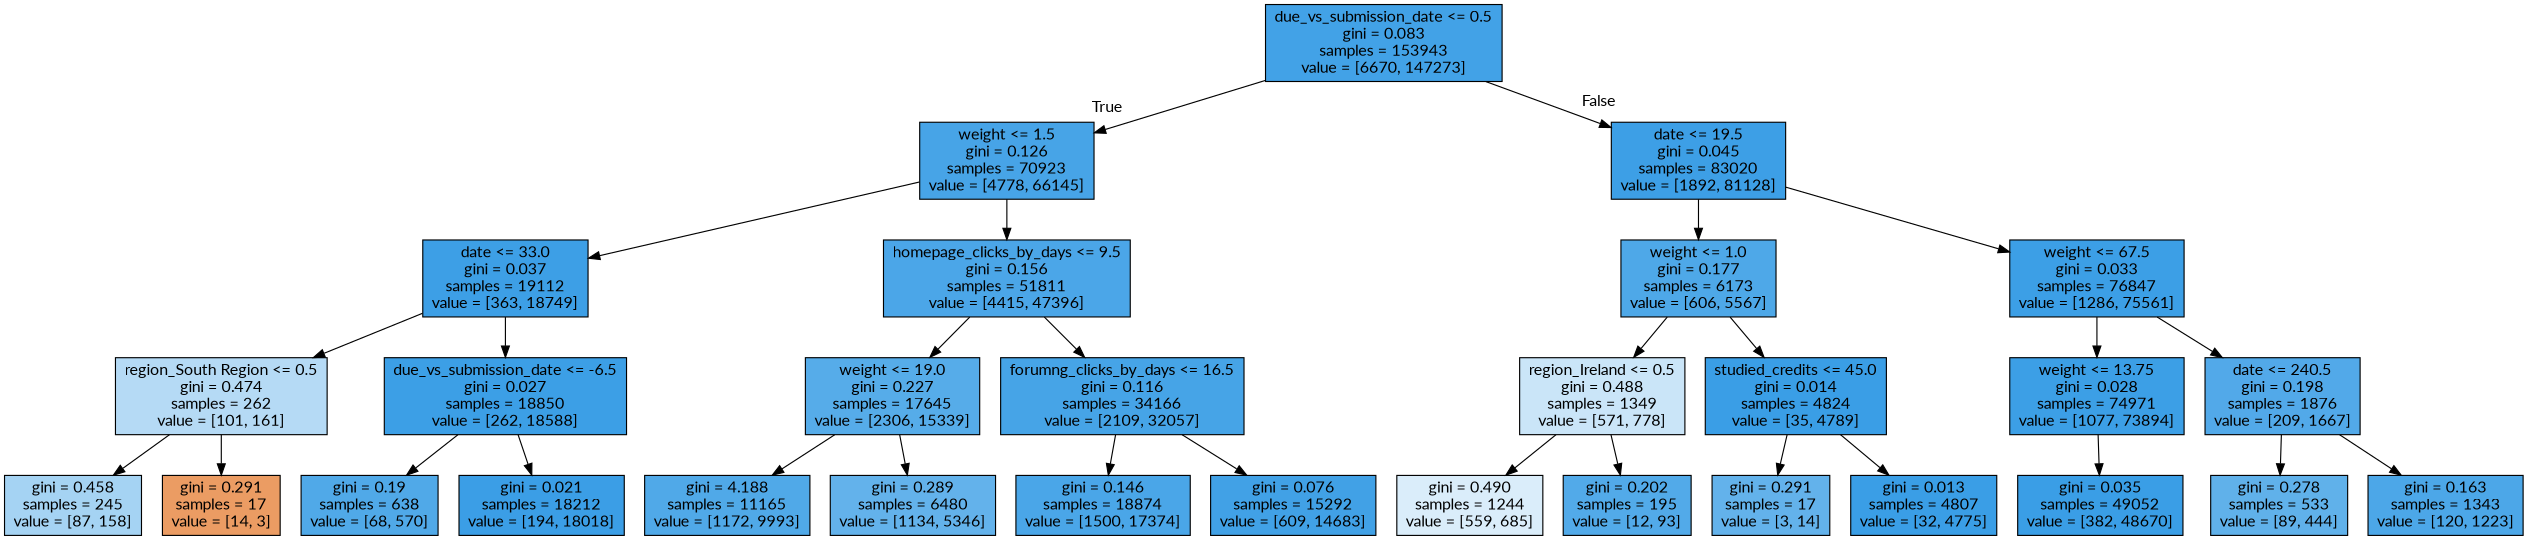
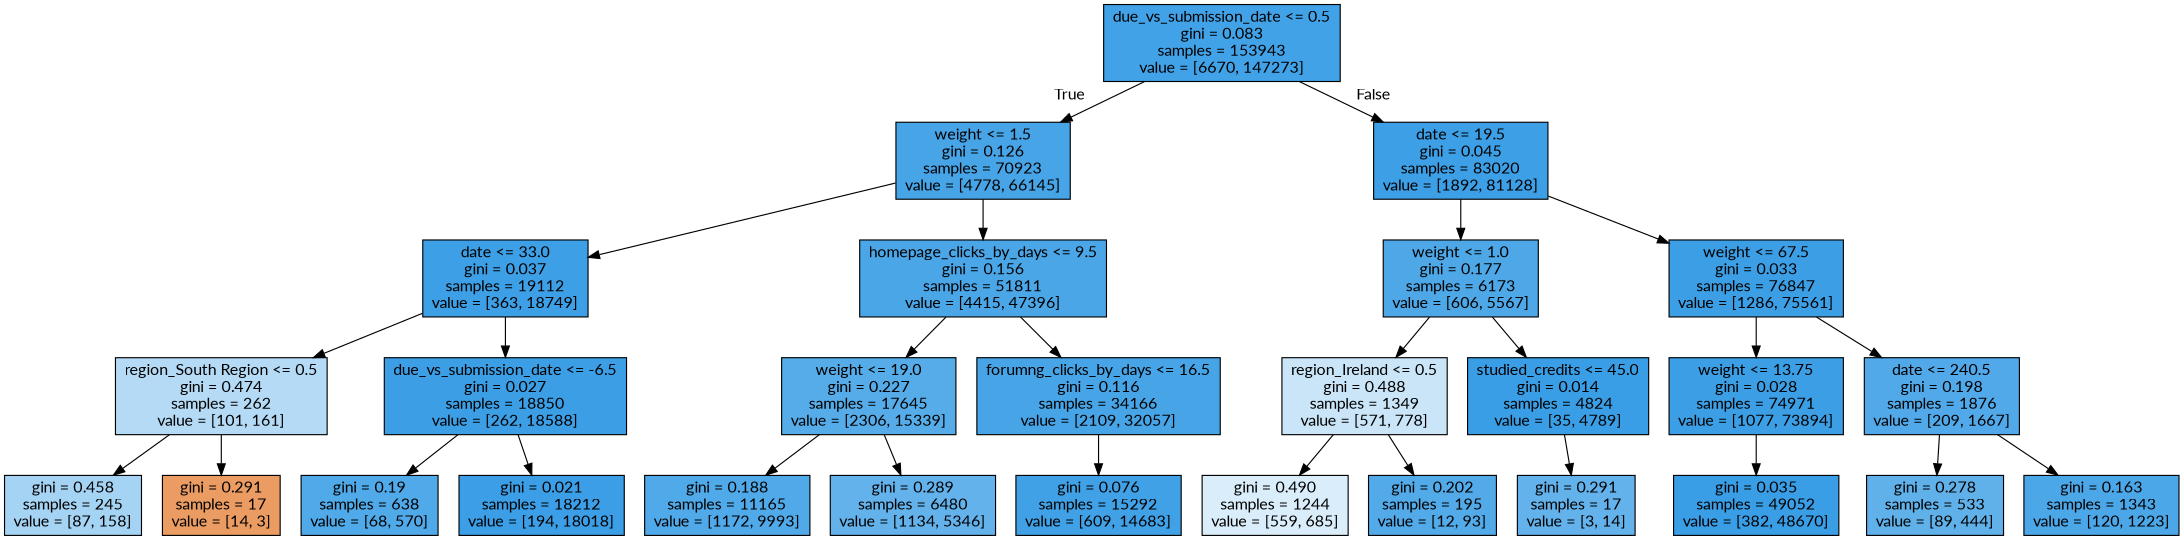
node "gini = 4.188 samples = 11165 value = [1172, 9993]": label "gini = 4.188 samples = 11165 value = [1172, 9993]" -> "gini = 0.188 samples = 11165 value = [1172, 9993]"
node "gini = 0.146 samples = 18874 value = [1500, 17374]": removed
node "gini = 0.013 samples = 4807 value = [32, 4775]": removed
